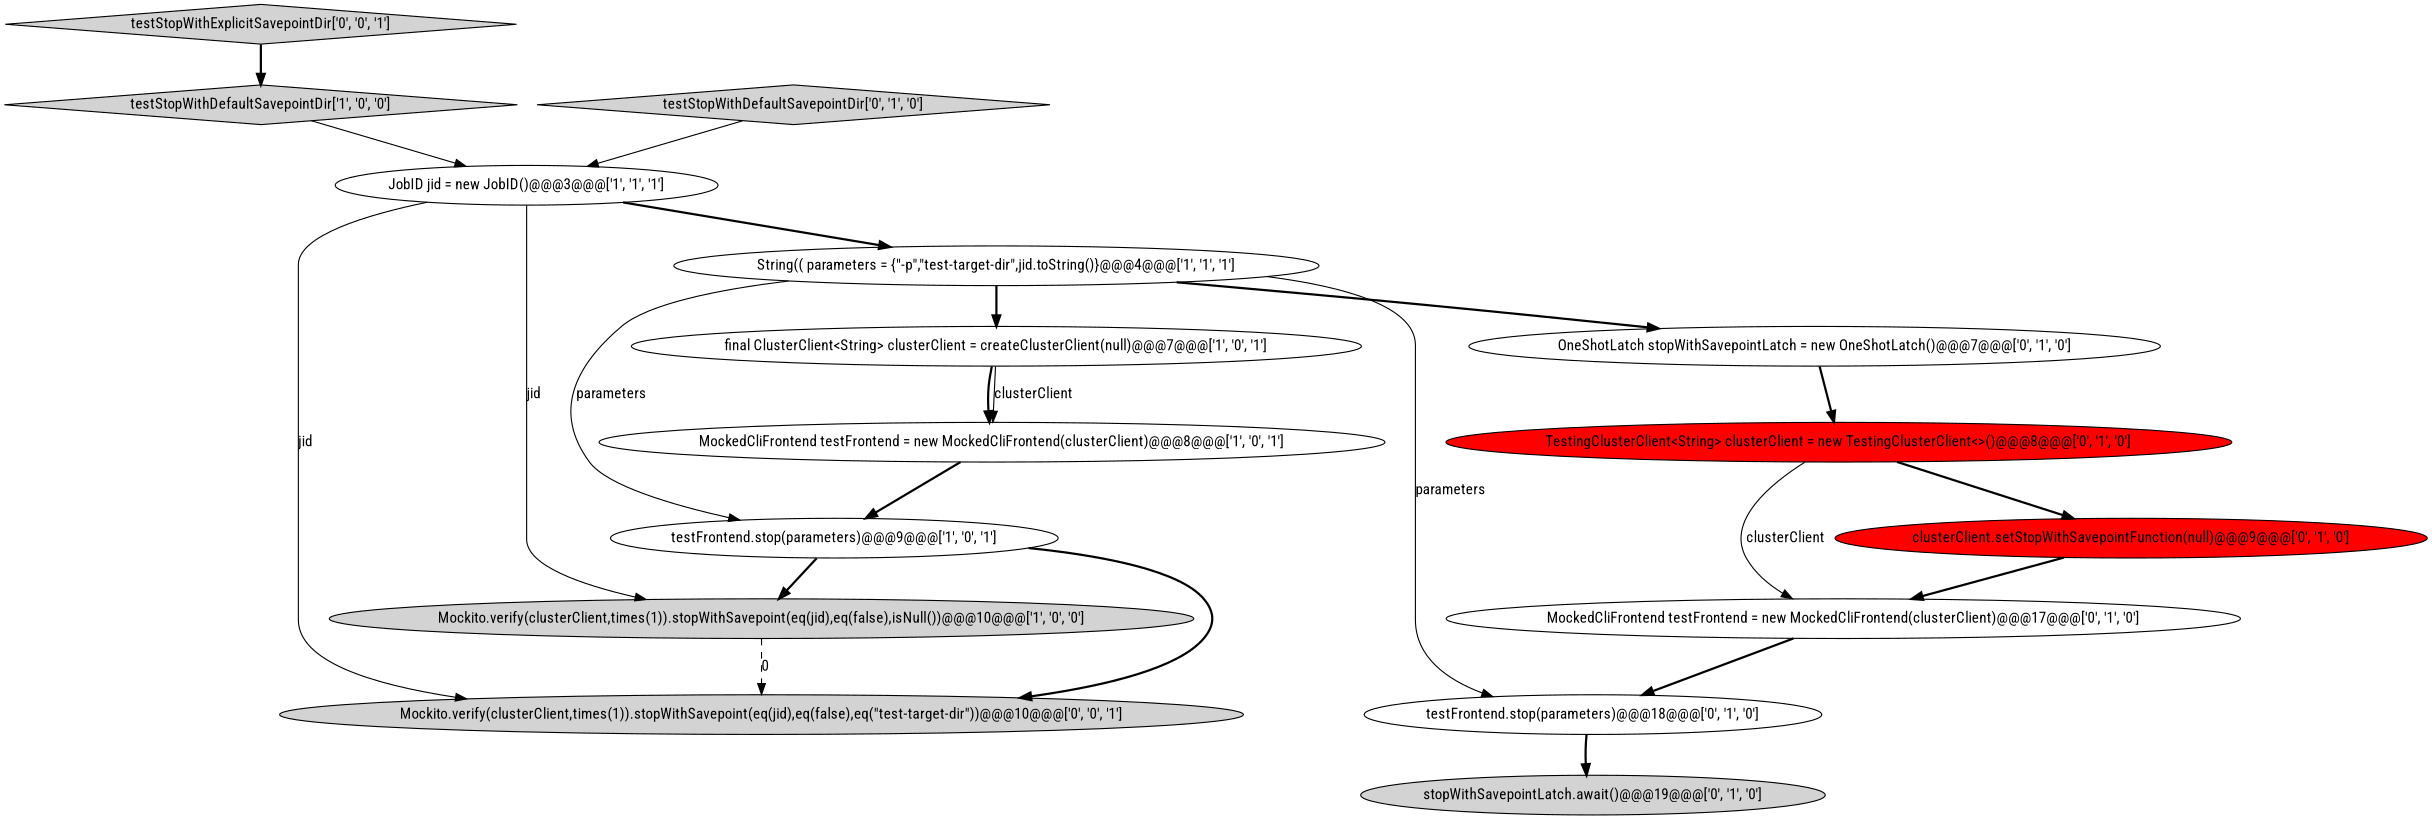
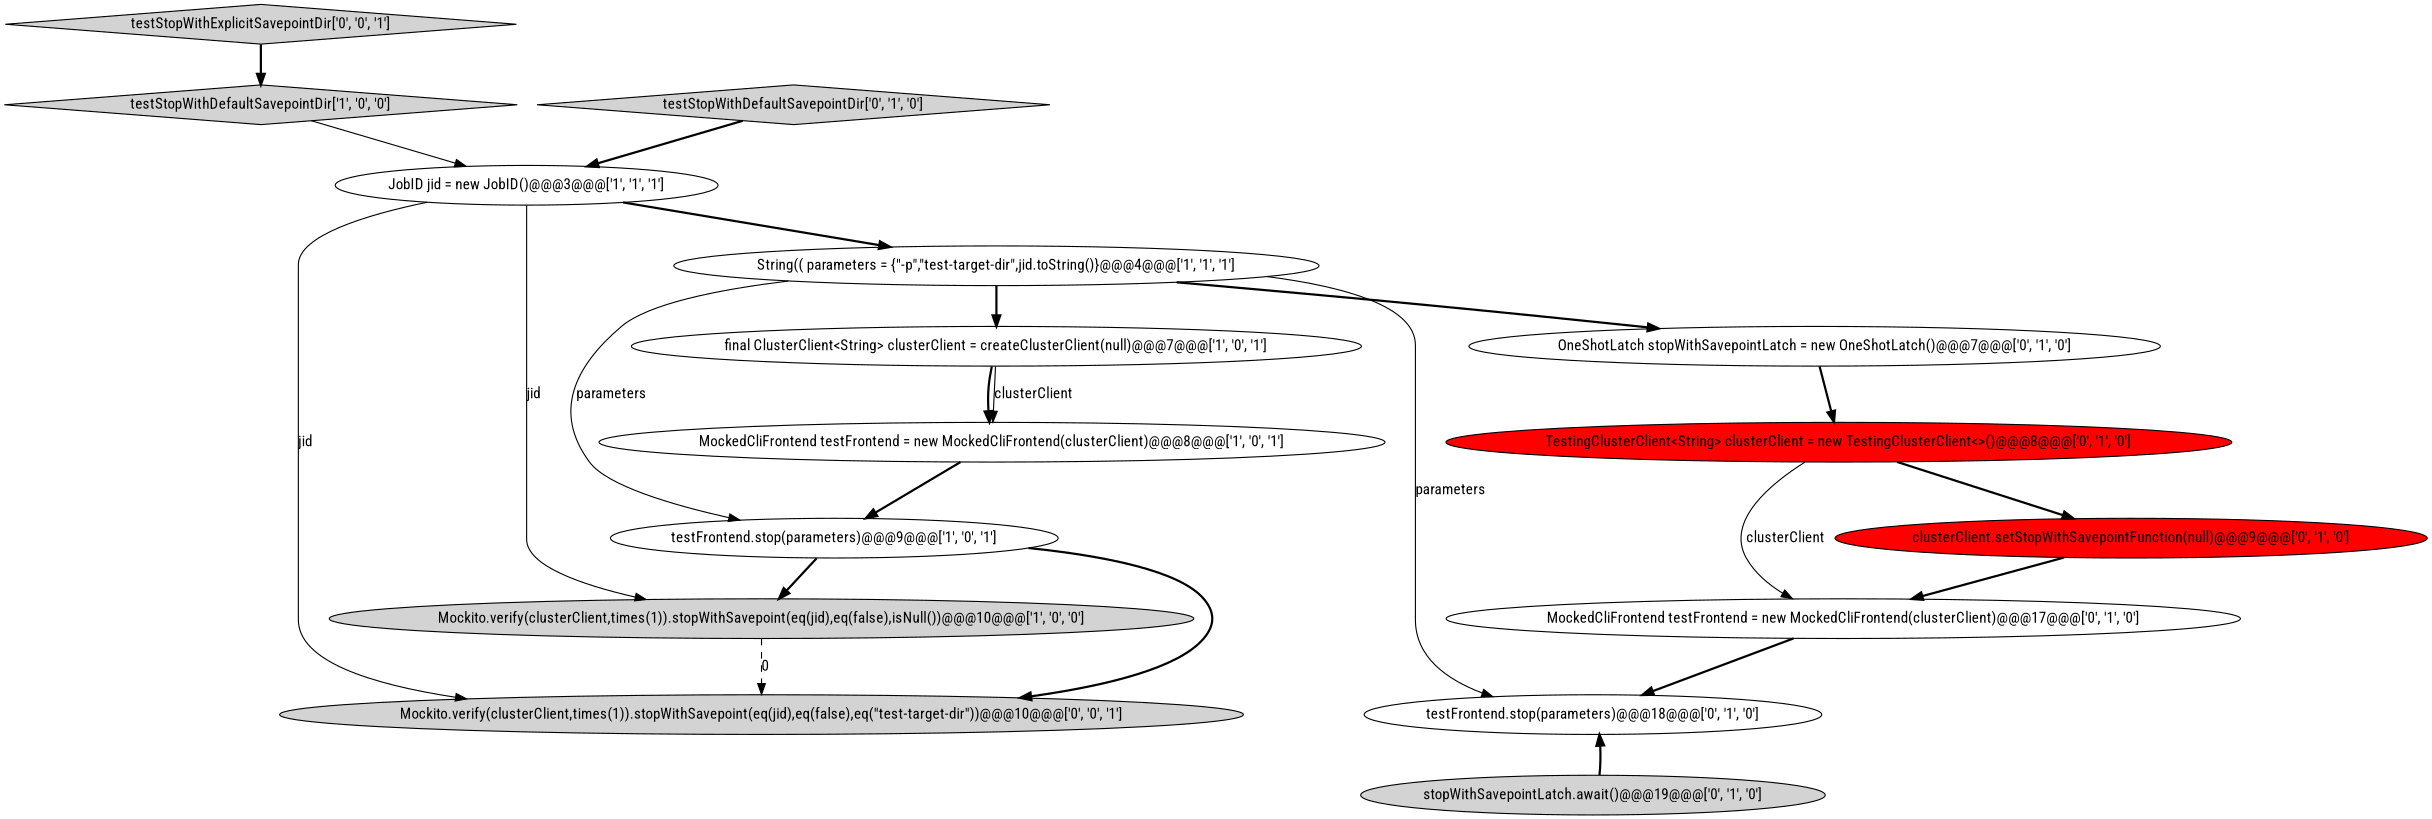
edge "testStopWithDefaultSavepointDir['0', '1', '0']" -> "JobID jid = new JobID()@@@3@@@['1', '1', '1']": style solid -> bold
edge "testFrontend.stop(parameters)@@@18@@@['0', '1', '0']" -> "stopWithSavepointLatch.await()@@@19@@@['0', '1', '0']": reversed
